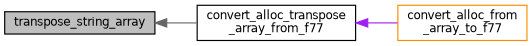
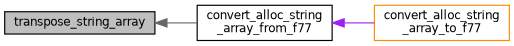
node "convert_alloc_transpose _array_from_f77": label "convert_alloc_transpose _array_from_f77" -> "convert_alloc_string _array_from_f77"
node "convert_alloc_from _array_to_f77": label "convert_alloc_from _array_to_f77" -> "convert_alloc_string _array_to_f77"
